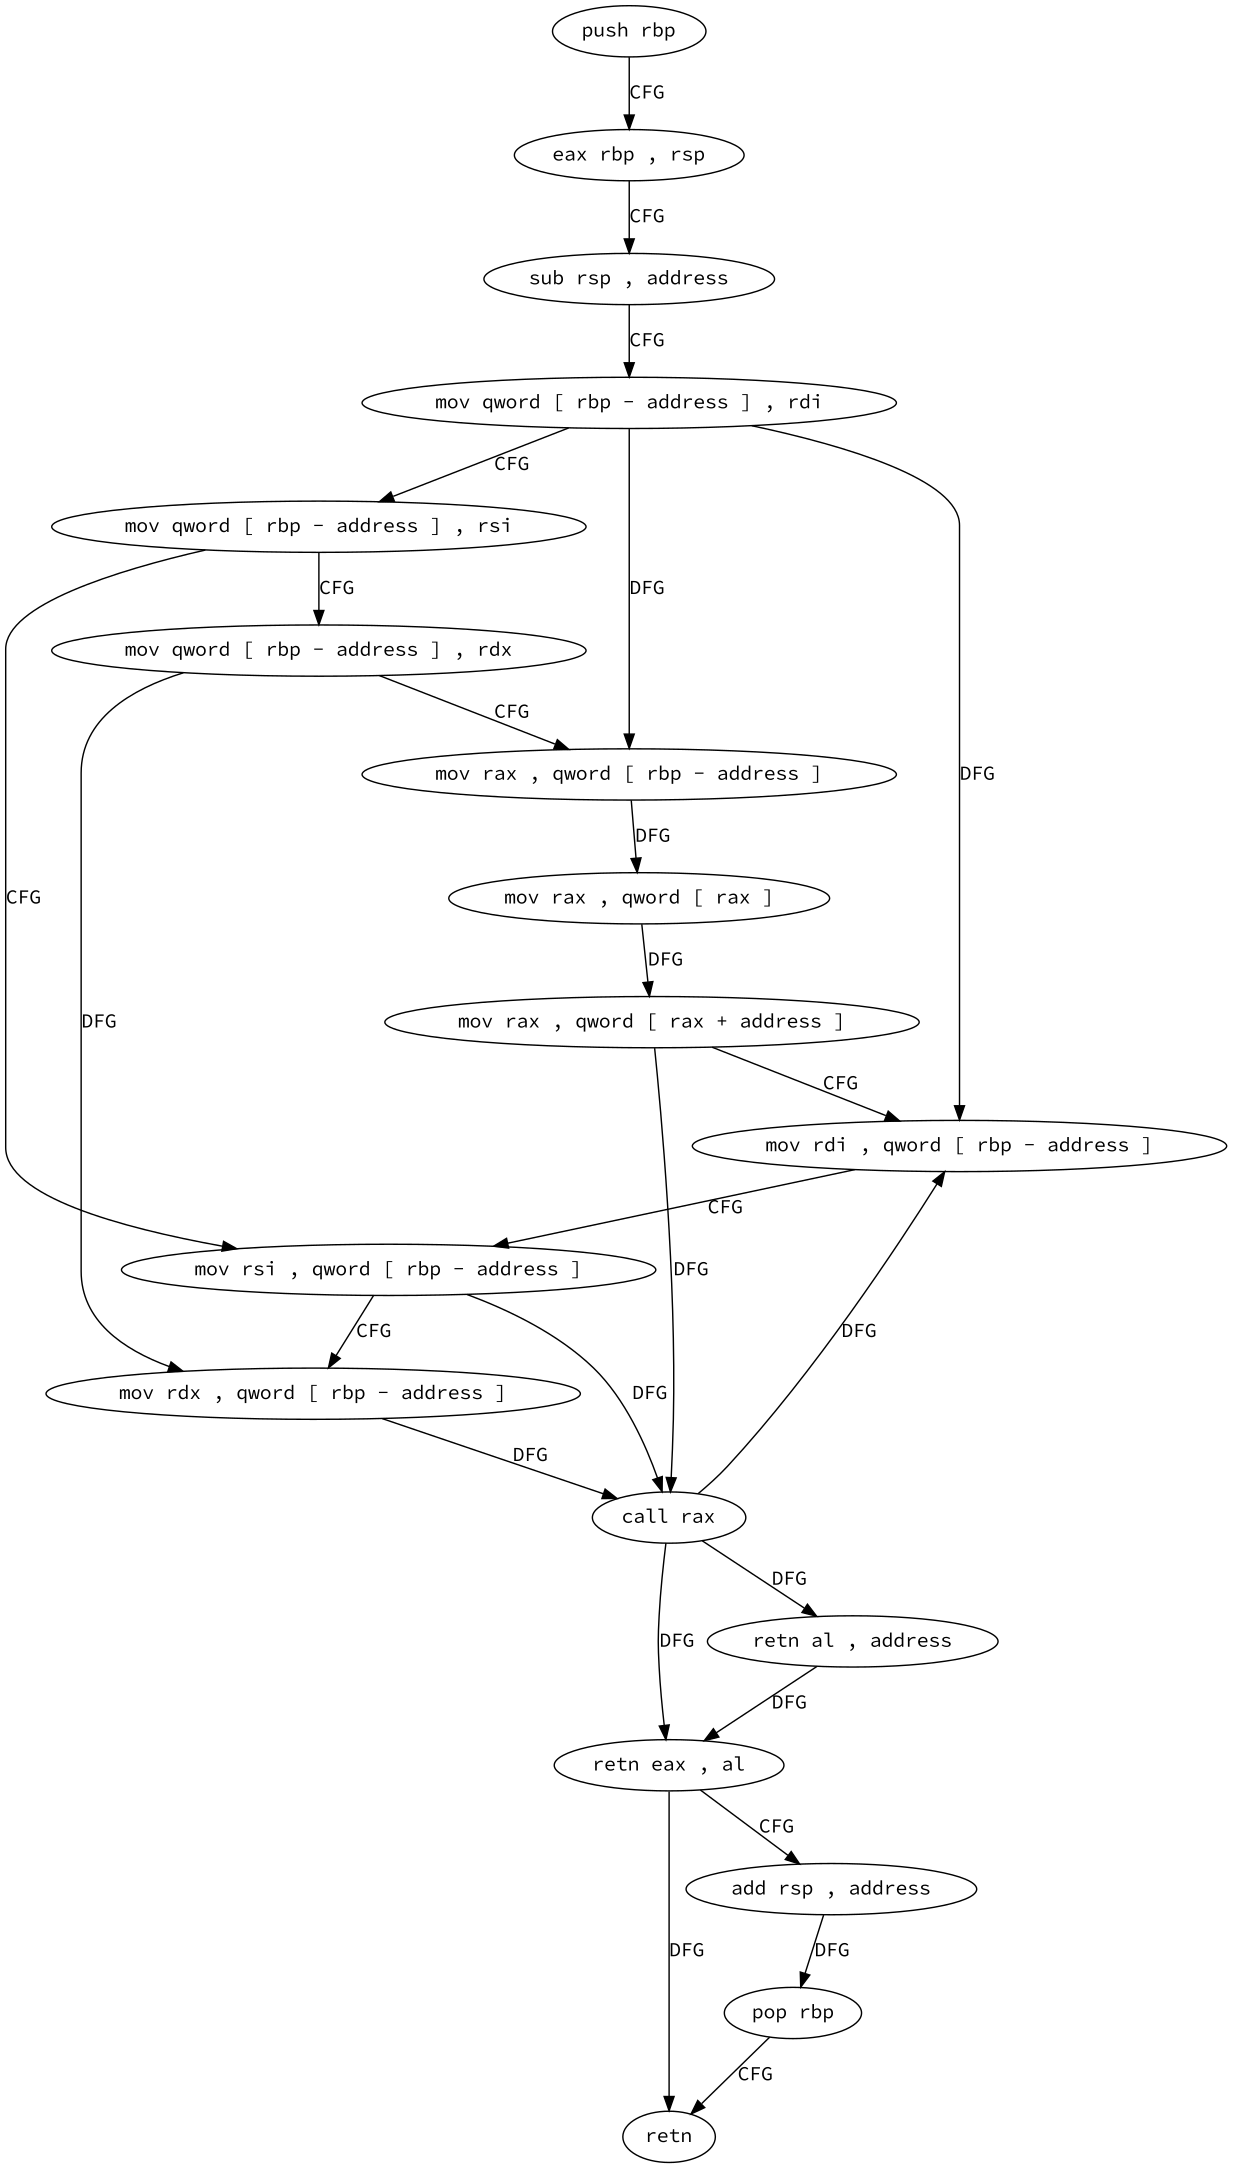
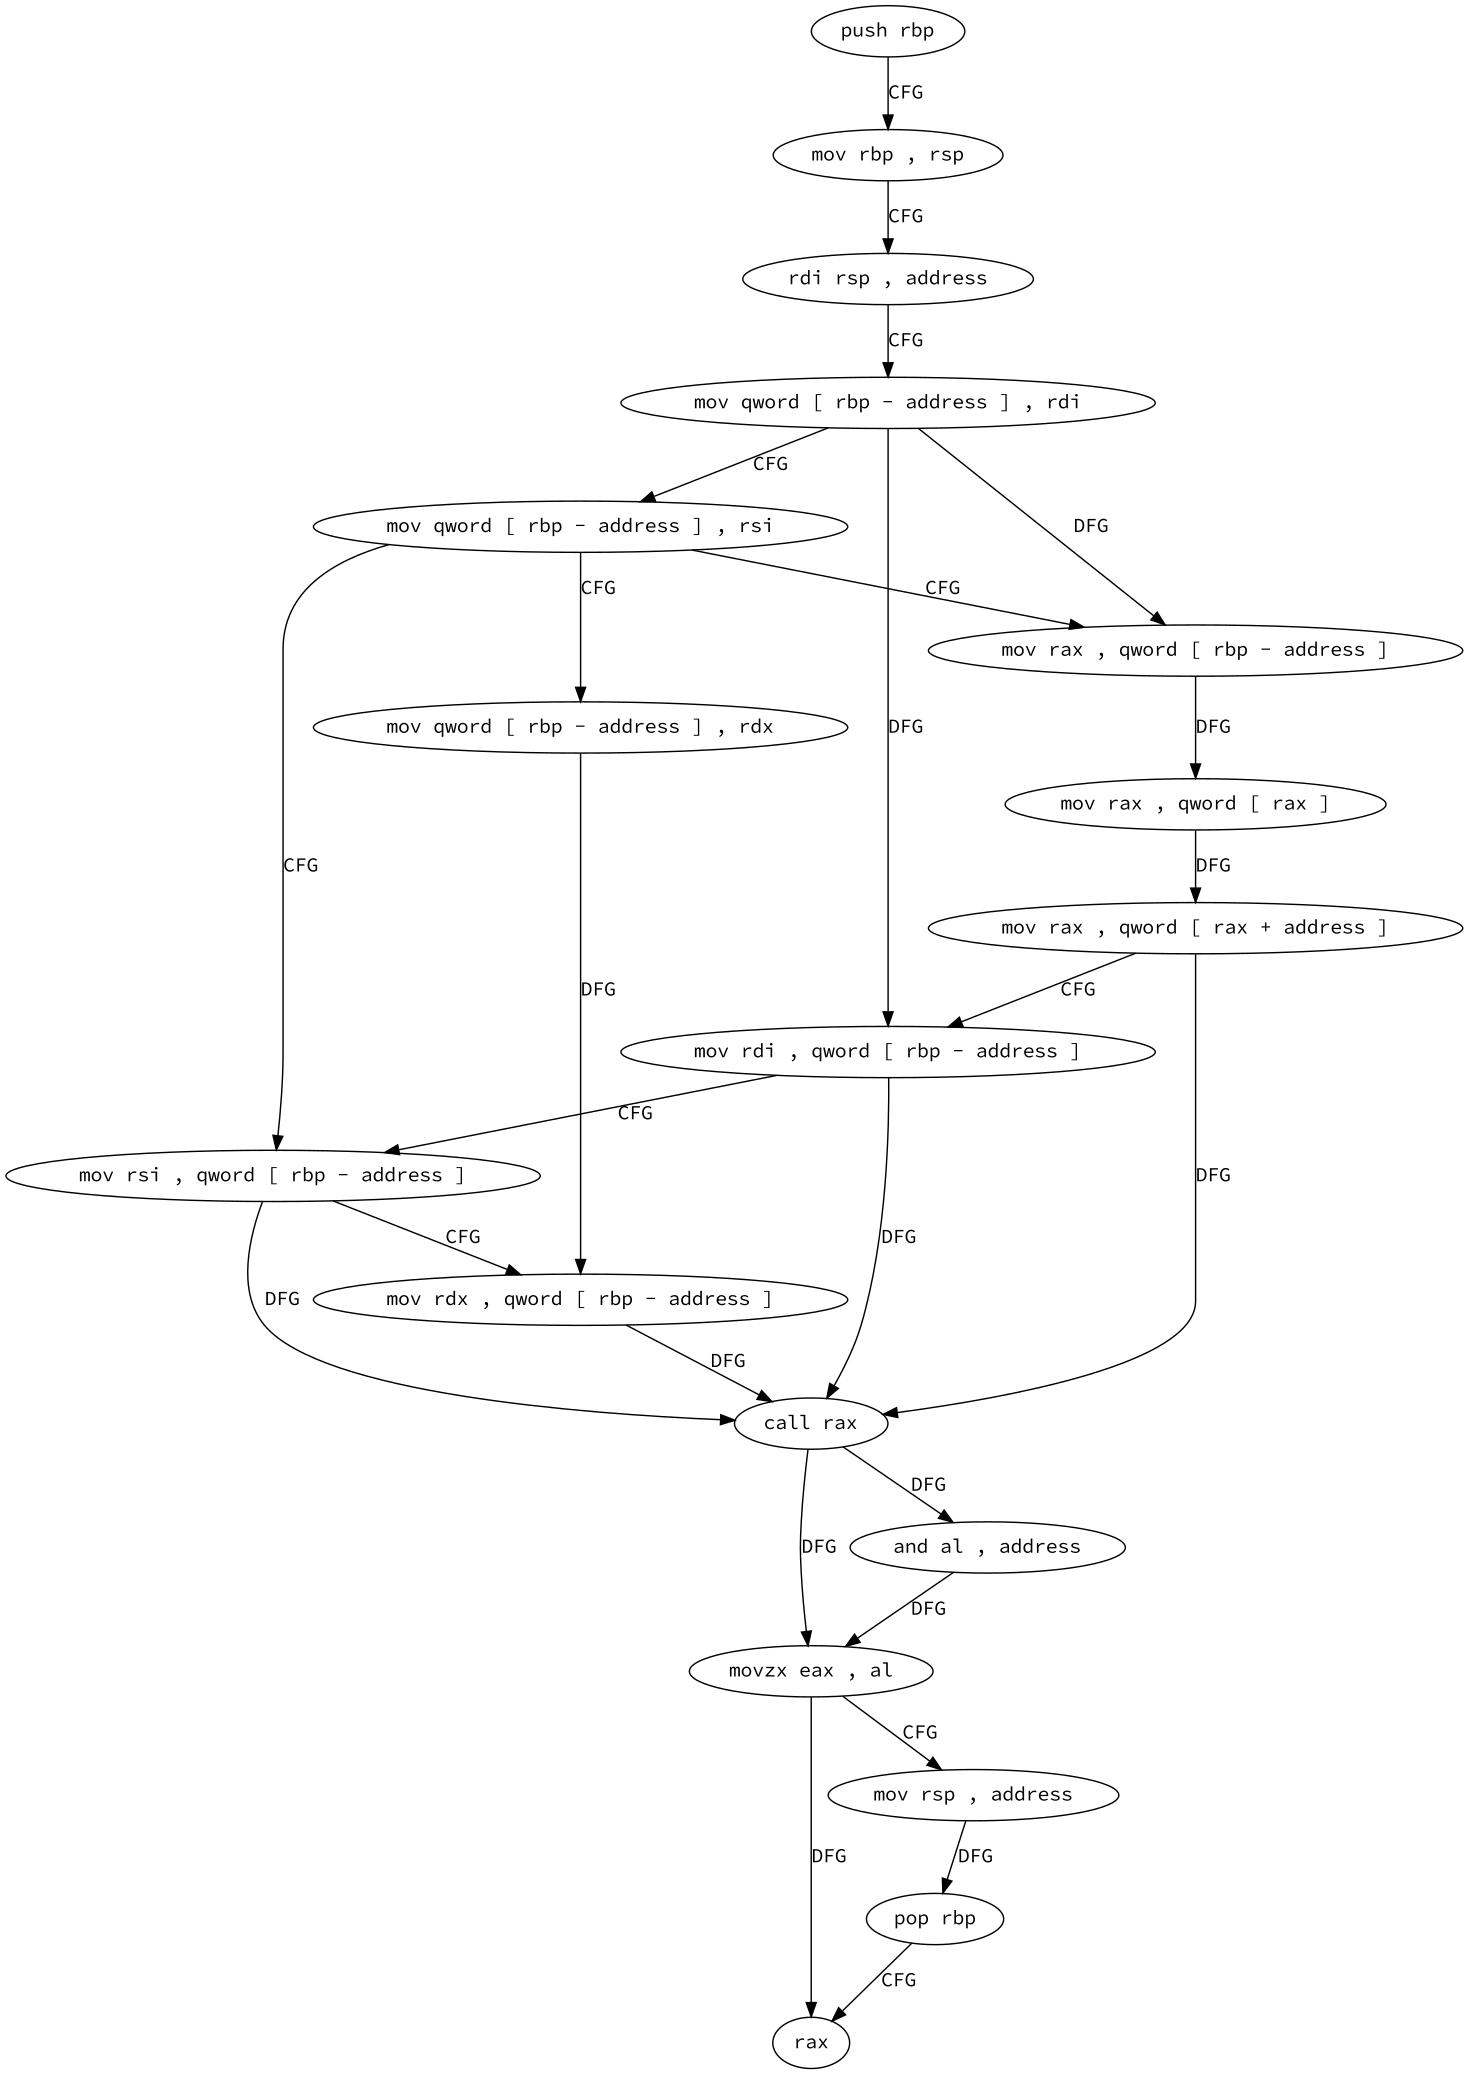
node "eax rbp , rsp": label "eax rbp , rsp" -> "mov rbp , rsp"
node "sub rsp , address": label "sub rsp , address" -> "rdi rsp , address"
edge "mov qword [ rbp - address ] , rdx" -> "mov rax , qword [ rbp - address ]": now "mov qword [ rbp - address ] , rsi" -> "mov rax , qword [ rbp - address ]"
edge "call rax" -> "mov rdi , qword [ rbp - address ]": reversed
node "retn al , address": label "retn al , address" -> "and al , address"
node "retn eax , al": label "retn eax , al" -> "movzx eax , al"
node "add rsp , address": label "add rsp , address" -> "mov rsp , address"
node "retn": label "retn" -> "rax"
